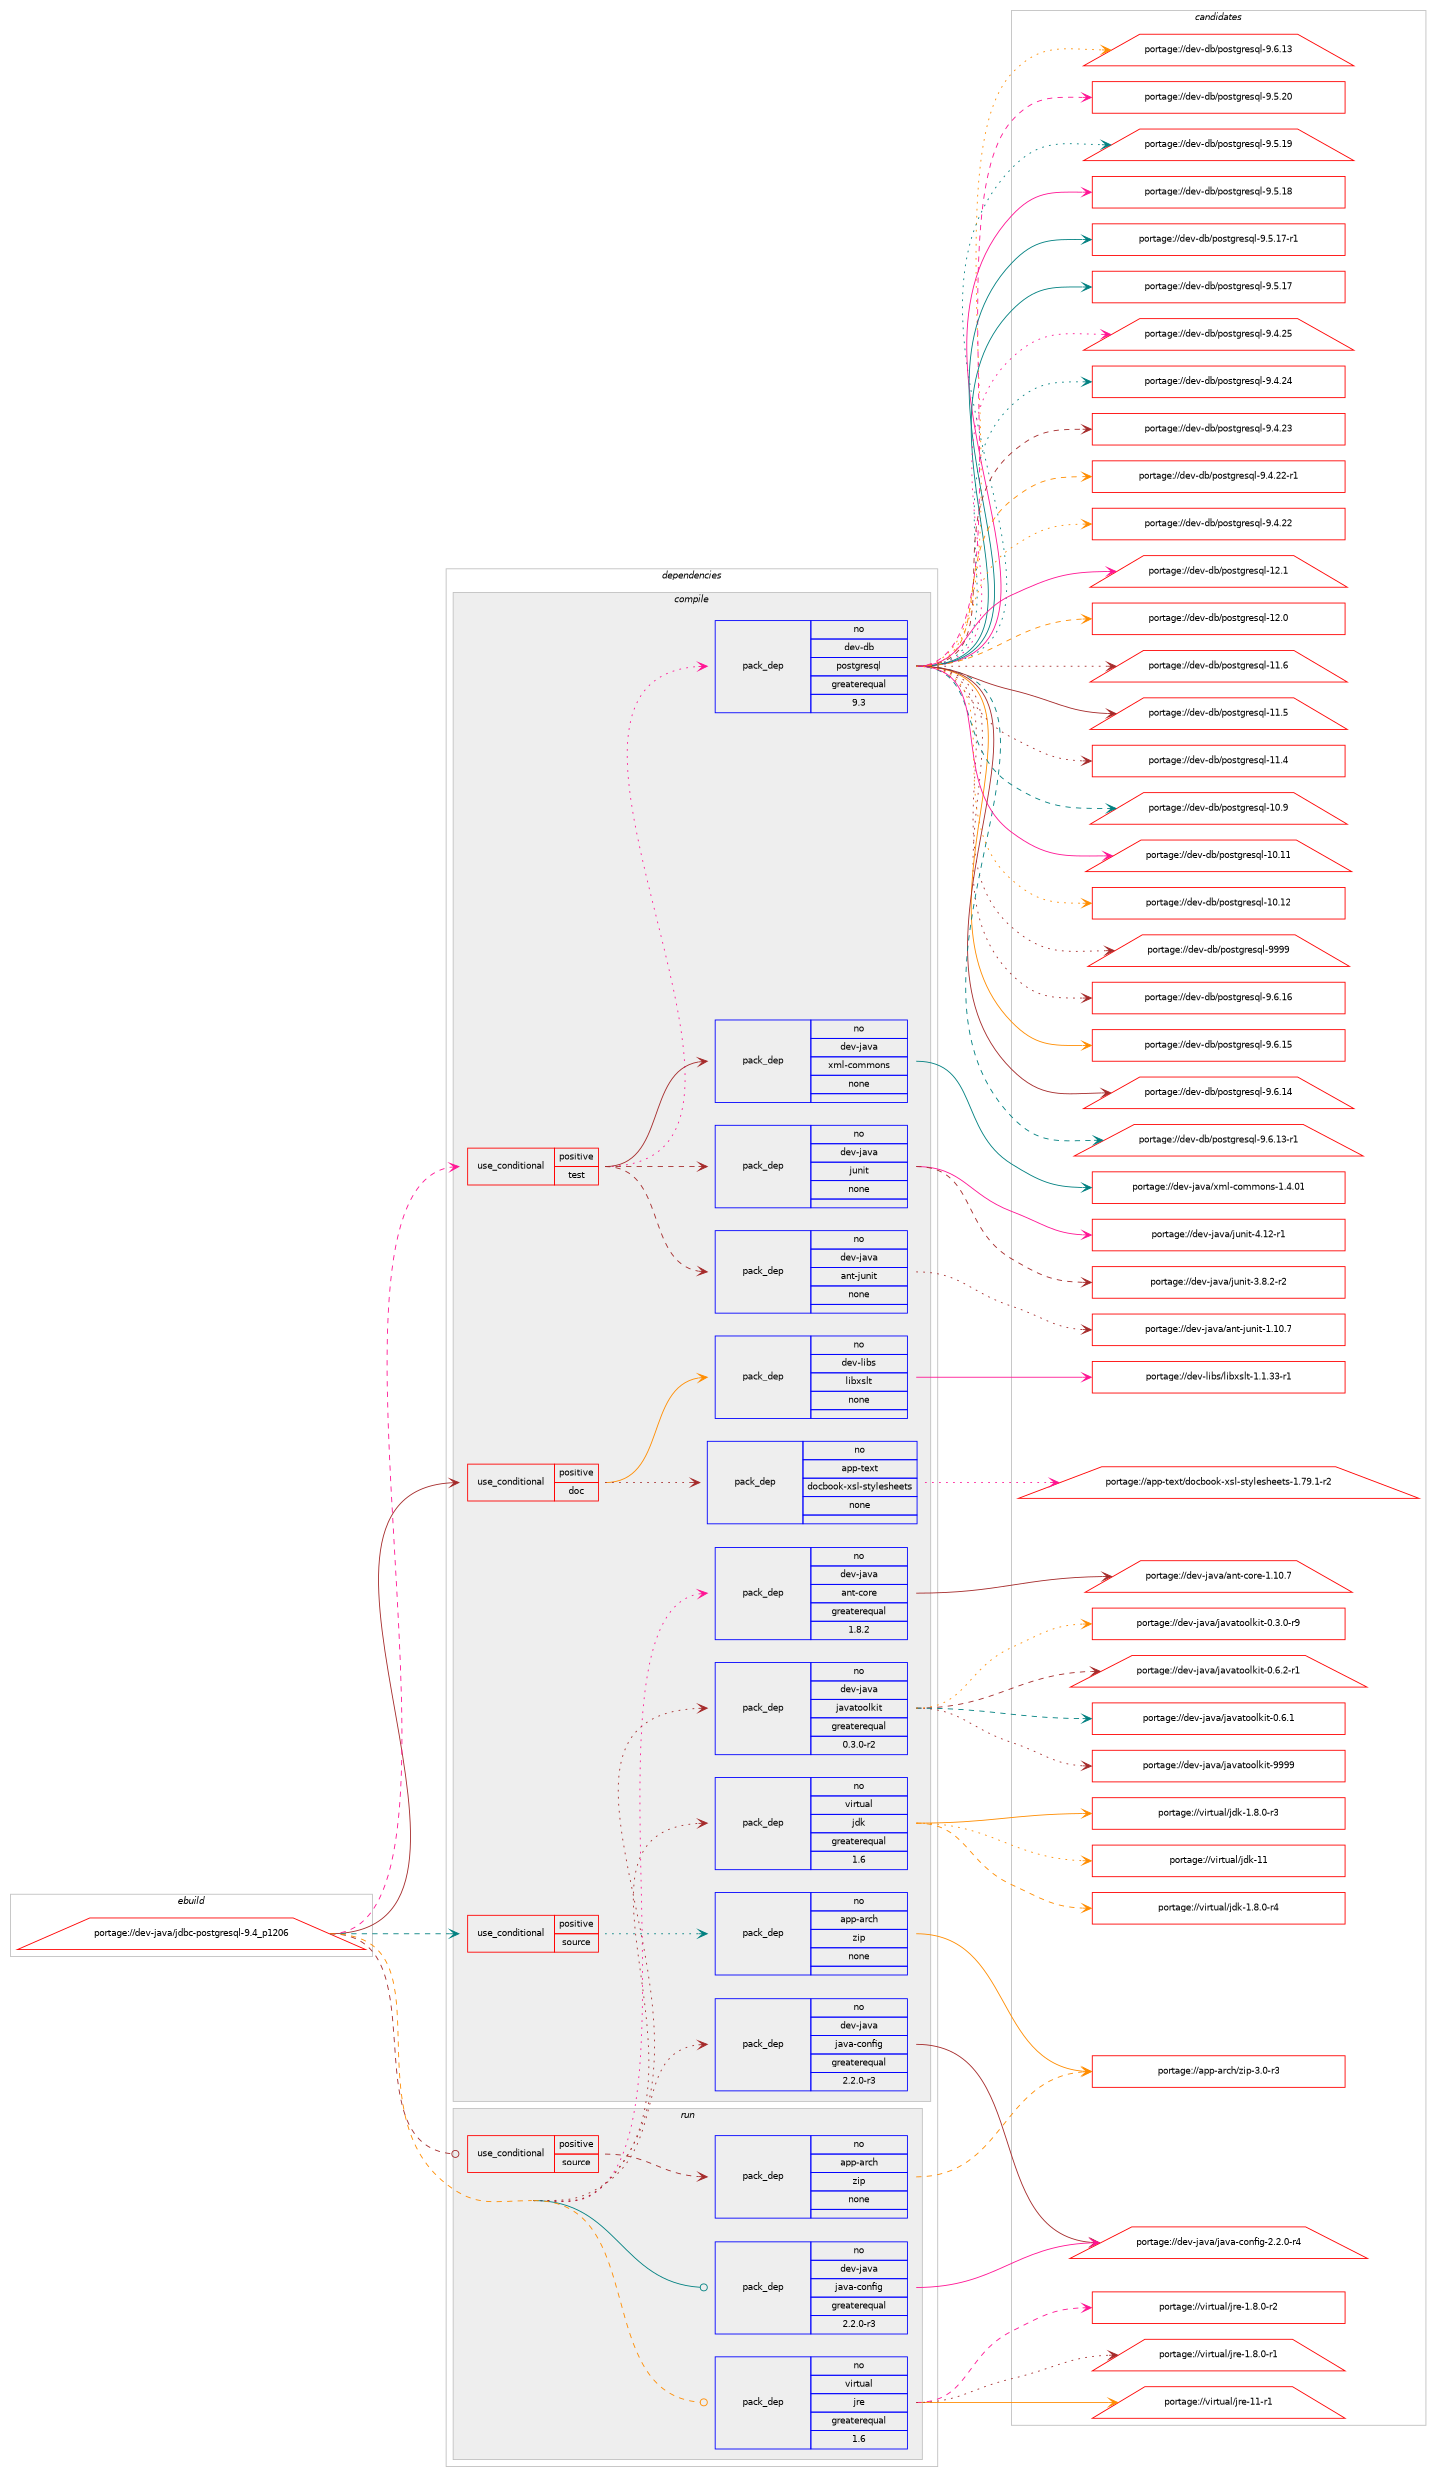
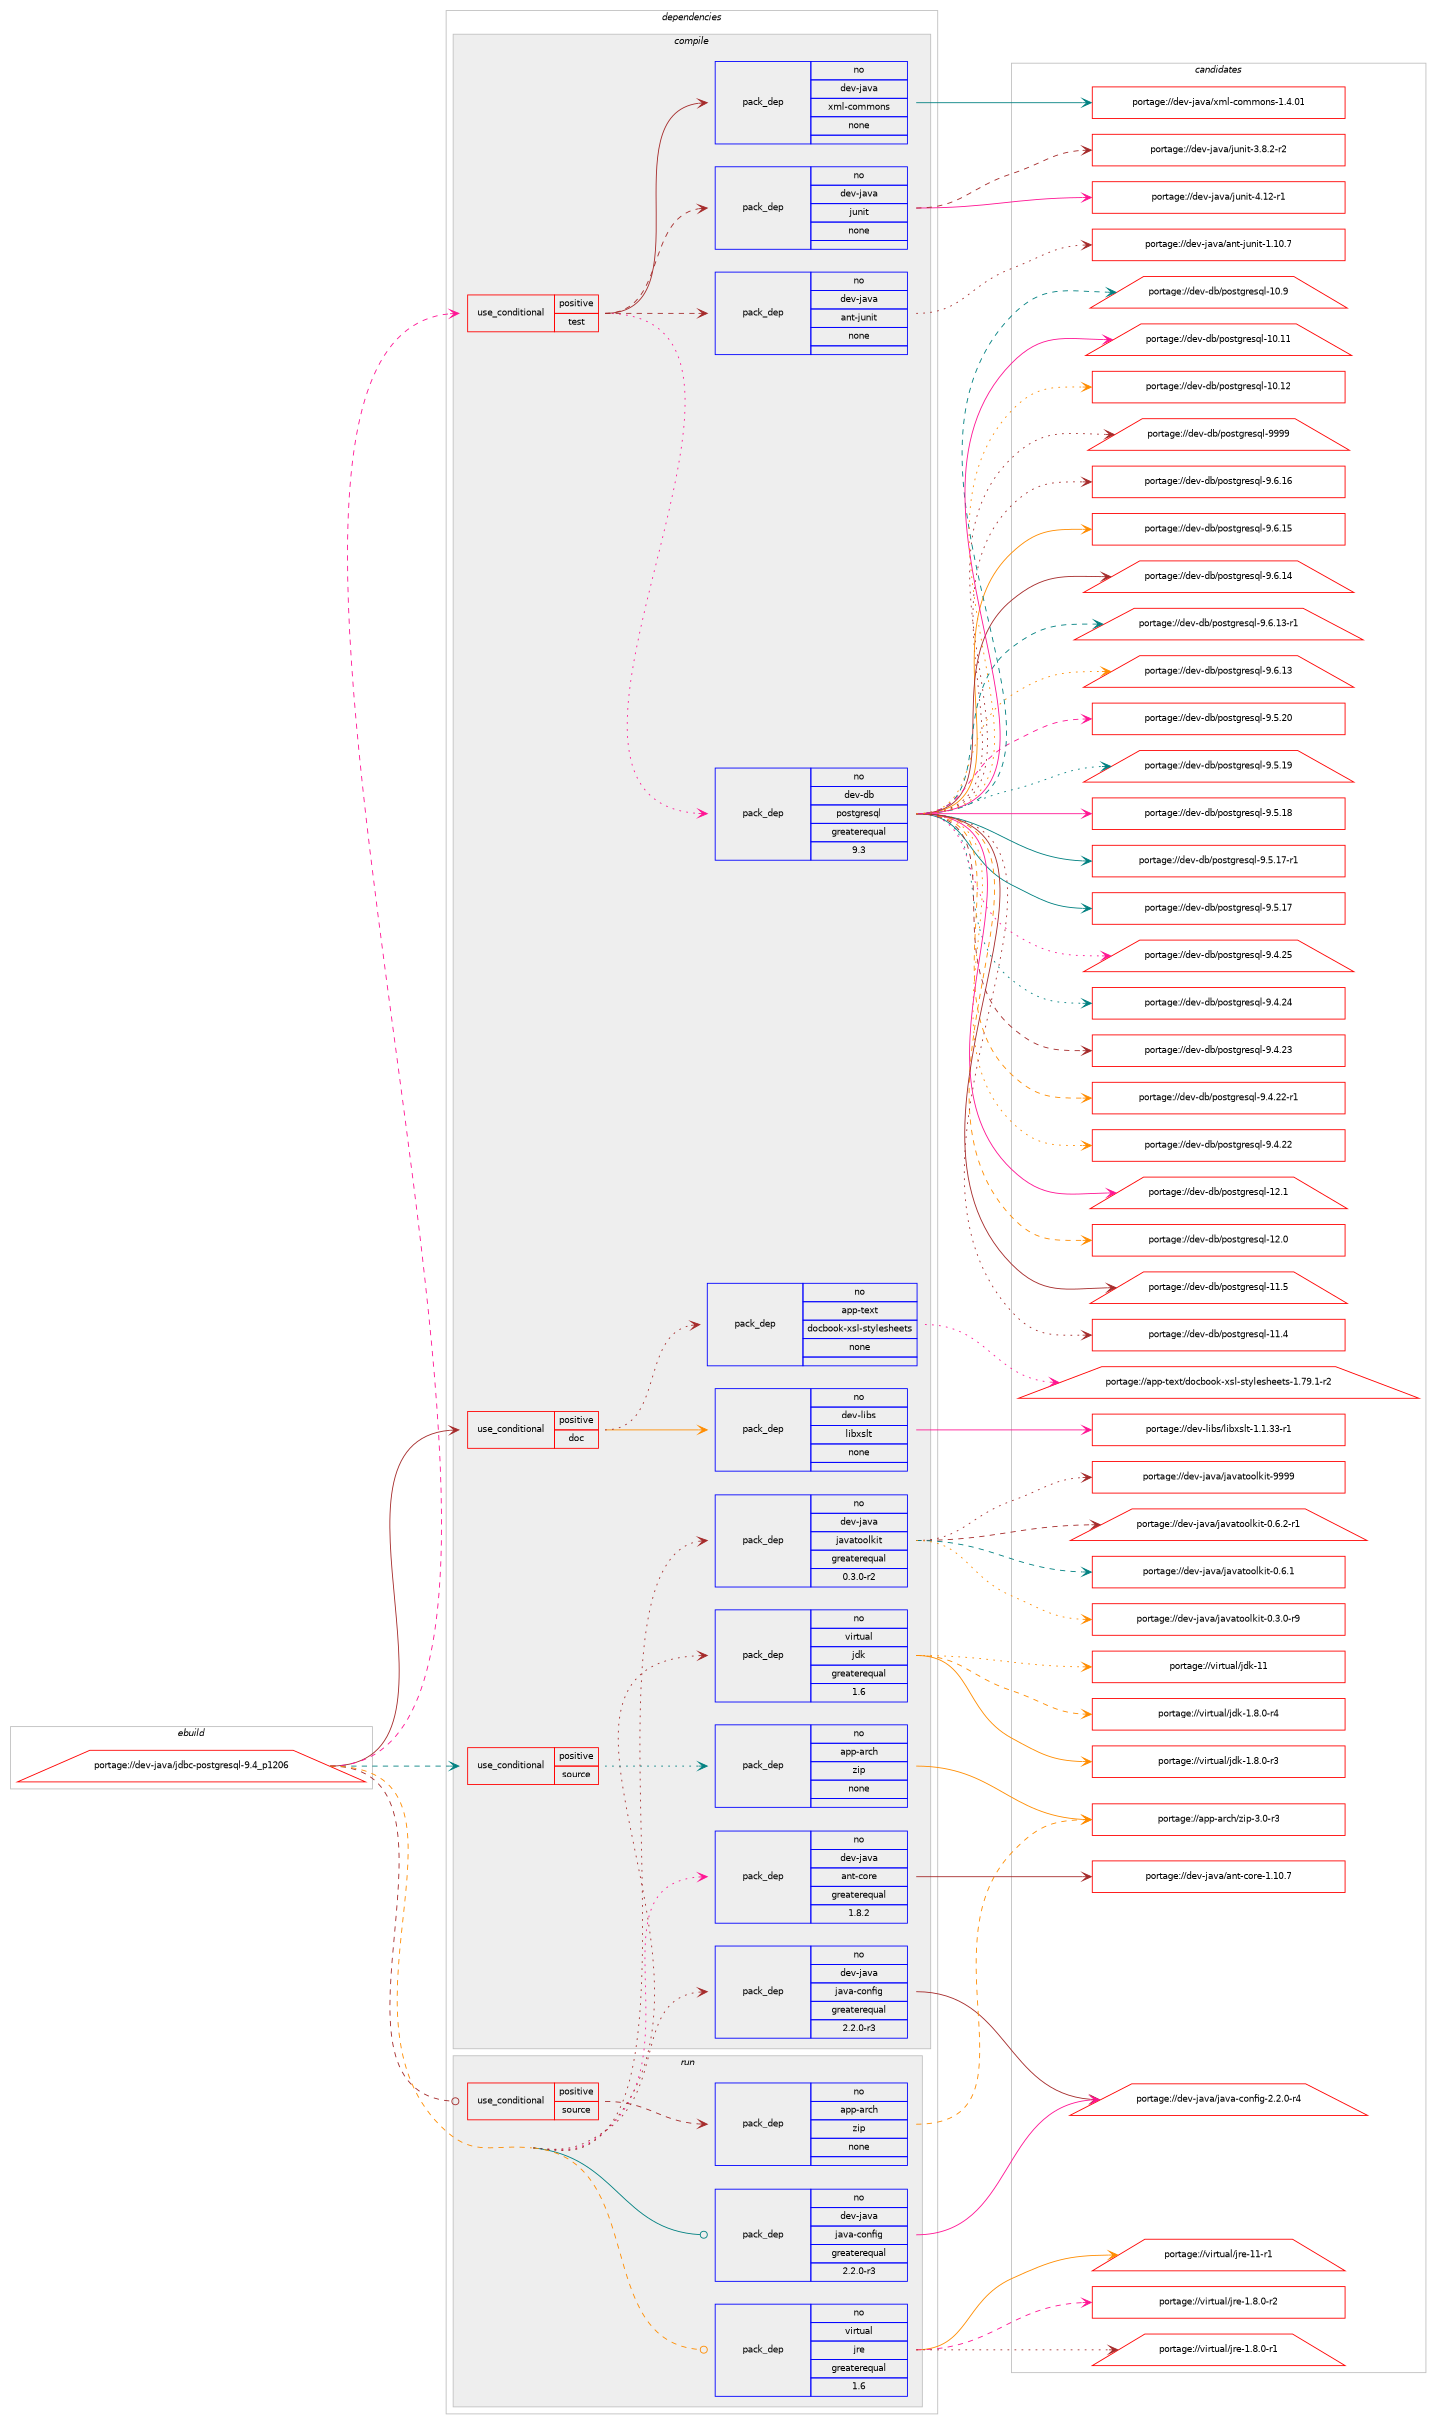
node "portage://dev-db/postgresql-11.6": removed
node "portage://dev-java/ant-core-1.10.7": shape trapezium -> box
